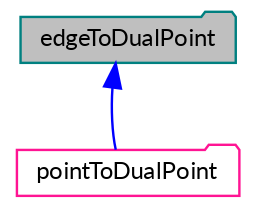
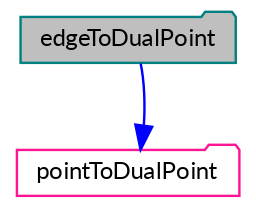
edge "pointToDualPoint" -> "edgeToDualPoint": reversed
